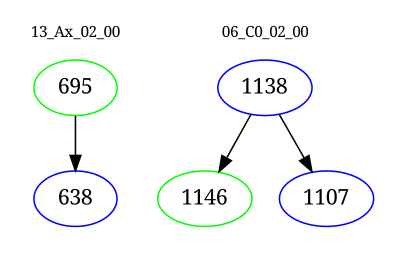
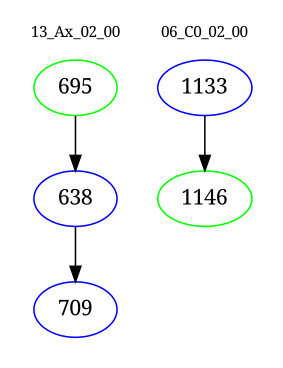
node "1138": label "1138" -> "1133"
node "1107": removed
node "709": added
